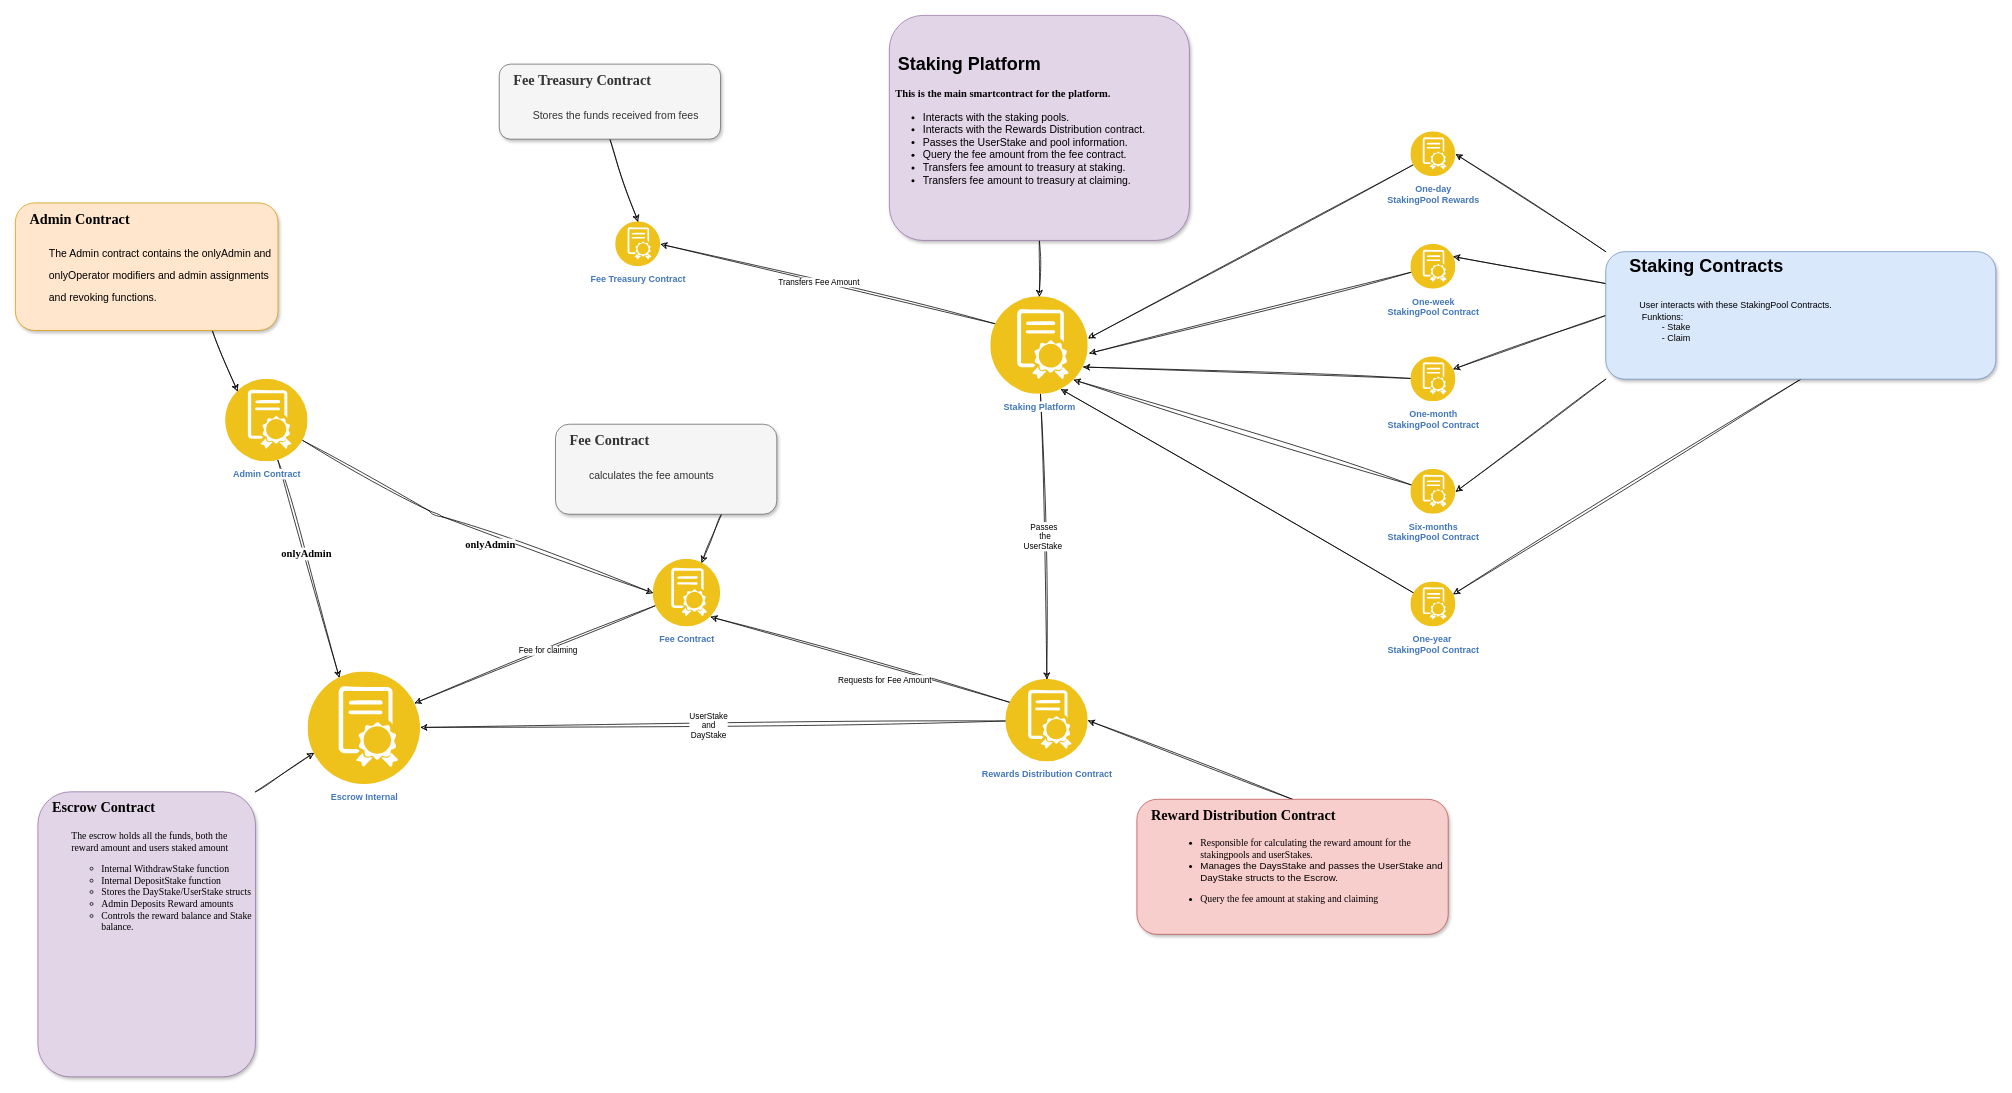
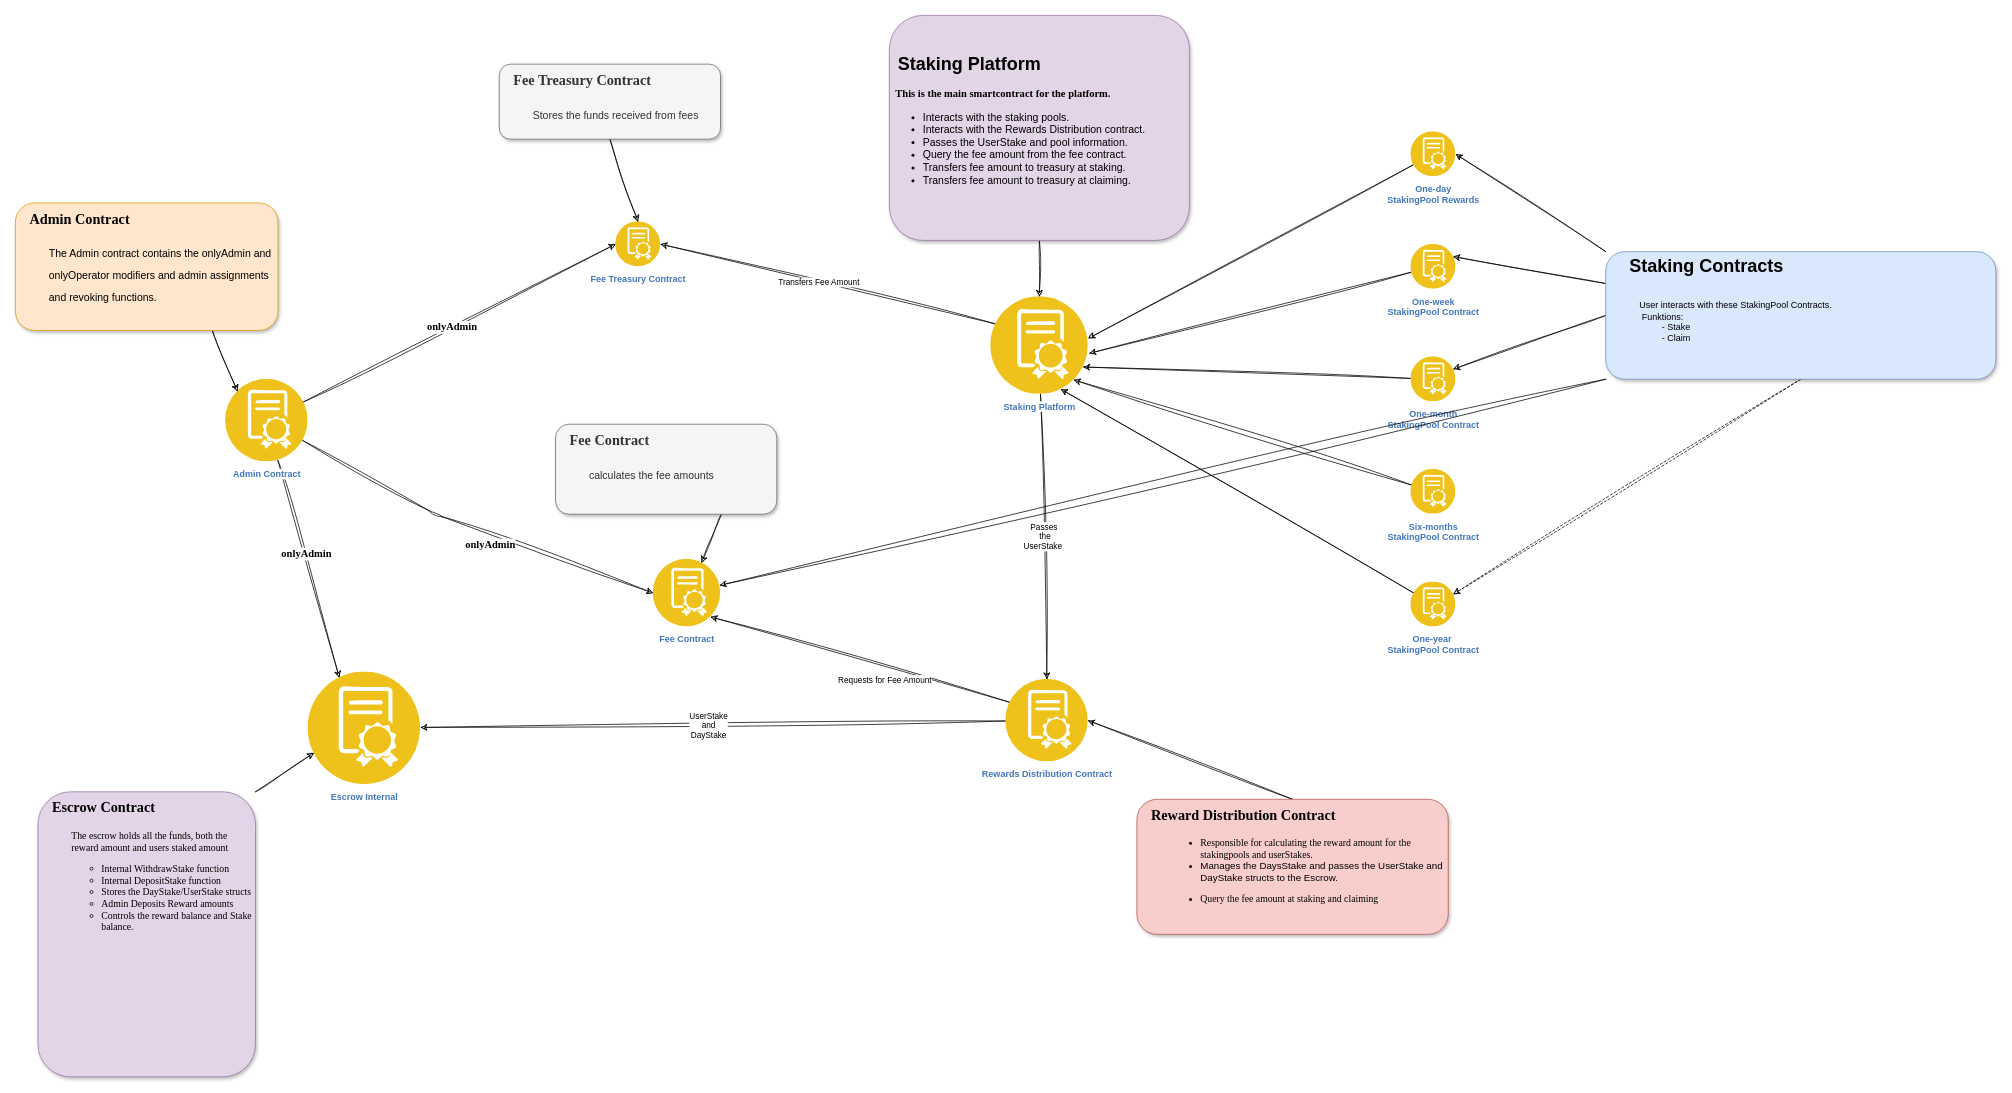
edge "Admin Contract" -> "Fee Treasury Contract": added, label "onlyAdmin"
edge "Staking Contracts User interacts with these StakingPool Contracts. Funktions: - Stake - Claim" -> "Six-months StakingPool Contract": now "Staking Contracts User interacts with these StakingPool Contracts. Funktions: - Stake - Claim" -> "Fee Contract"
edge "Staking Contracts User interacts with these StakingPool Contracts. Funktions: - Stake - Claim" -> "One-year StakingPool Contract": style solid -> dashed
edge "Fee Contract" -> "Escrow Internal": removed, label "Fee for claiming"
